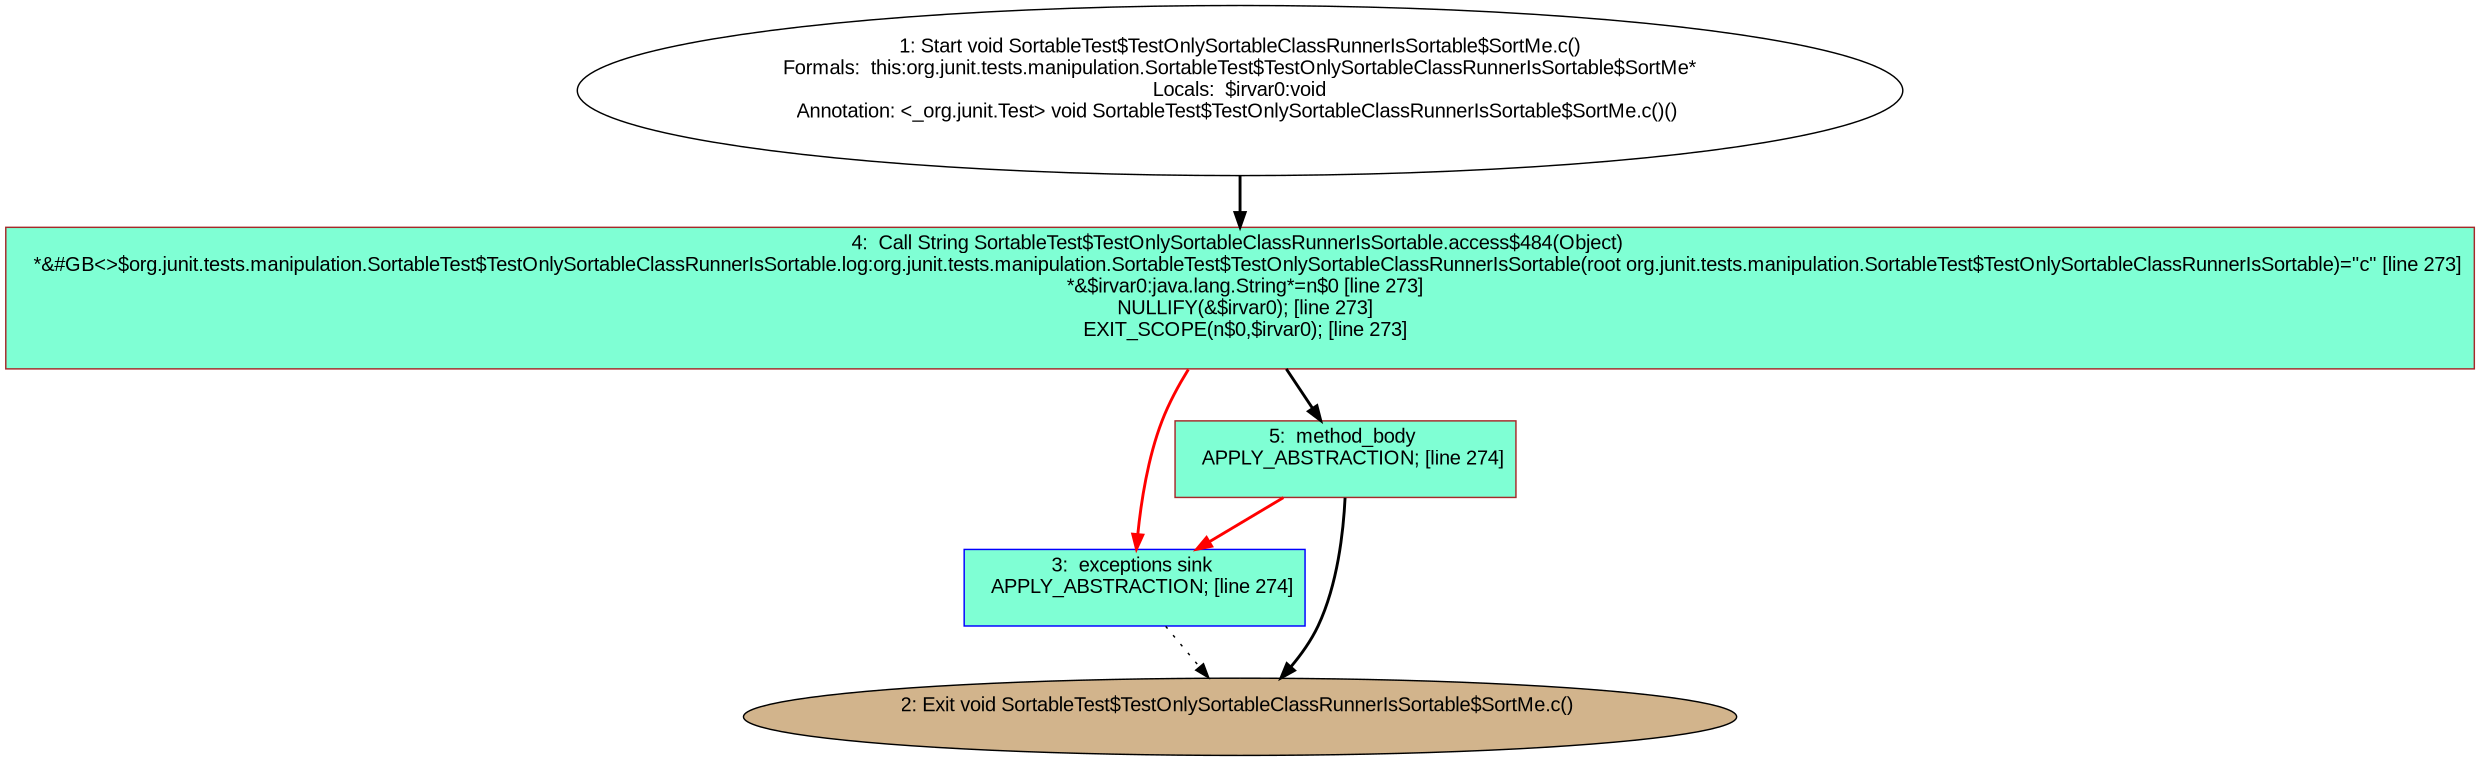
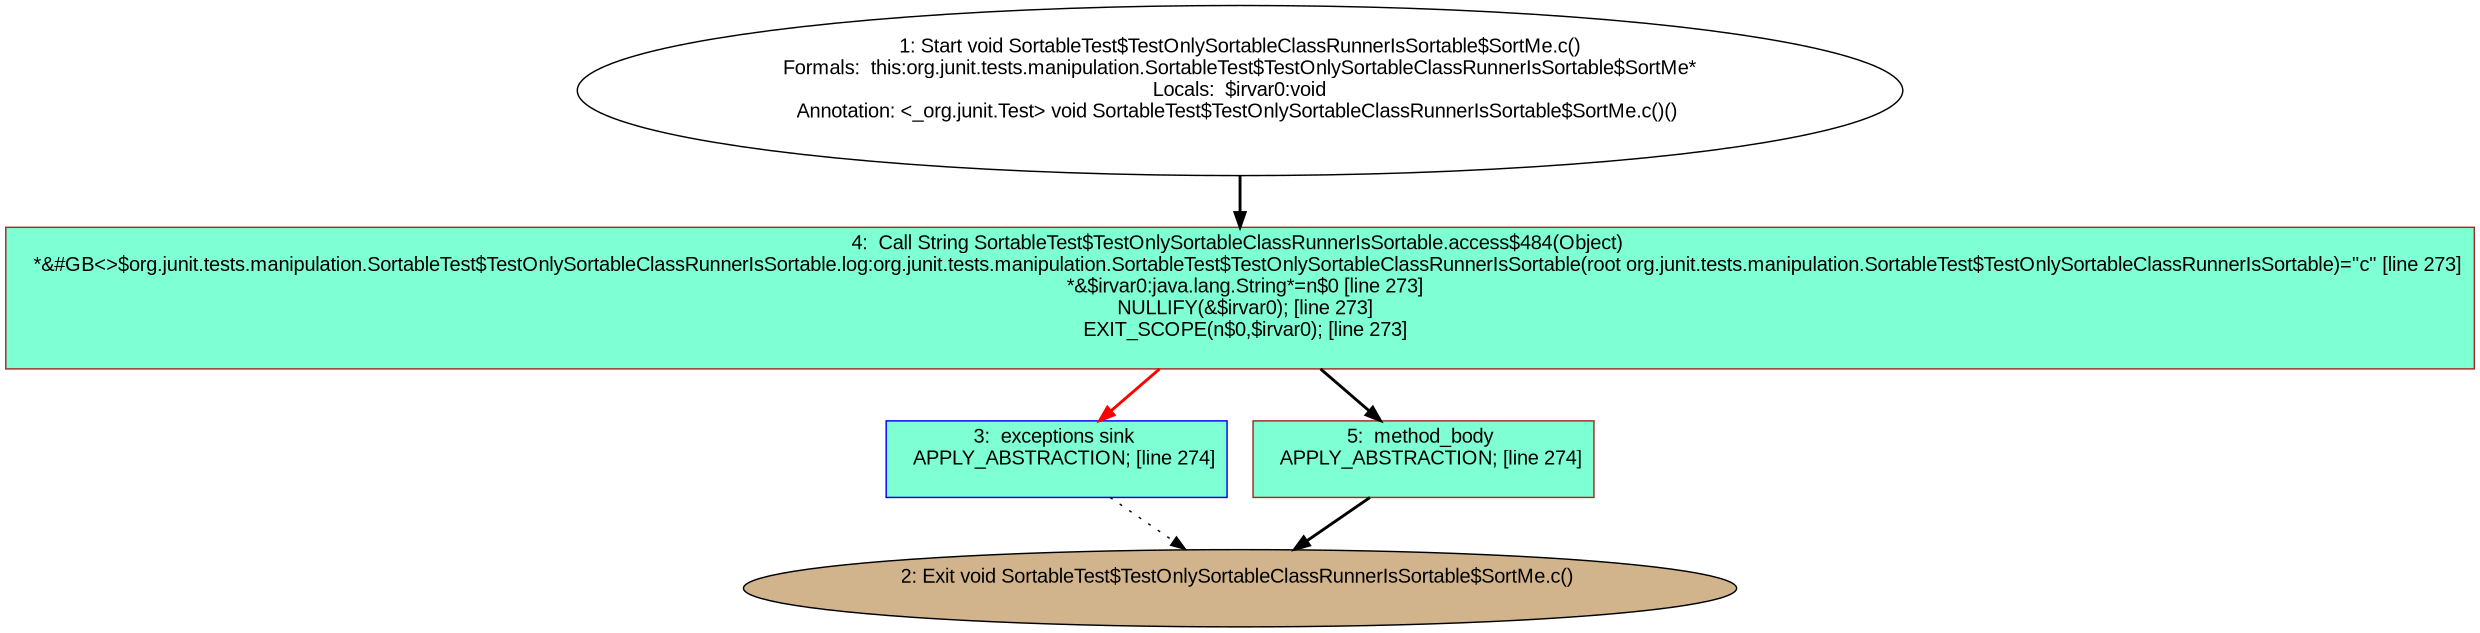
edge "5:  method_body APPLY_ABSTRACTION; [line 274]" -> "3:  exceptions sink APPLY_ABSTRACTION; [line 274]": removed
